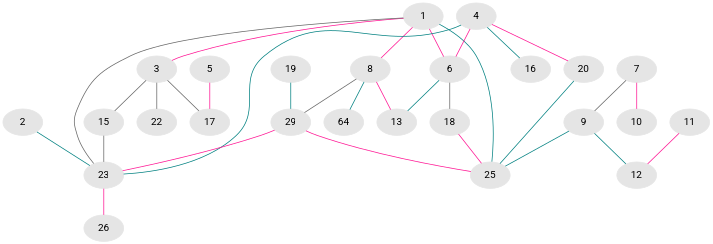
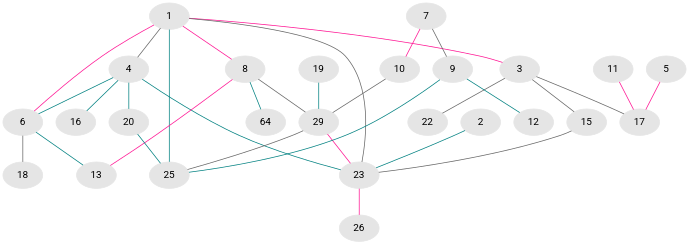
edge "1" -- "4": added
edge "4" -- "20": color deeppink -> teal
edge "4" -- "6": color deeppink -> teal
edge "10" -- "29": added
edge "18" -- "25": removed
edge "11" -- "12": now "11" -- "17"
edge "29" -- "25": color deeppink -> gray40
